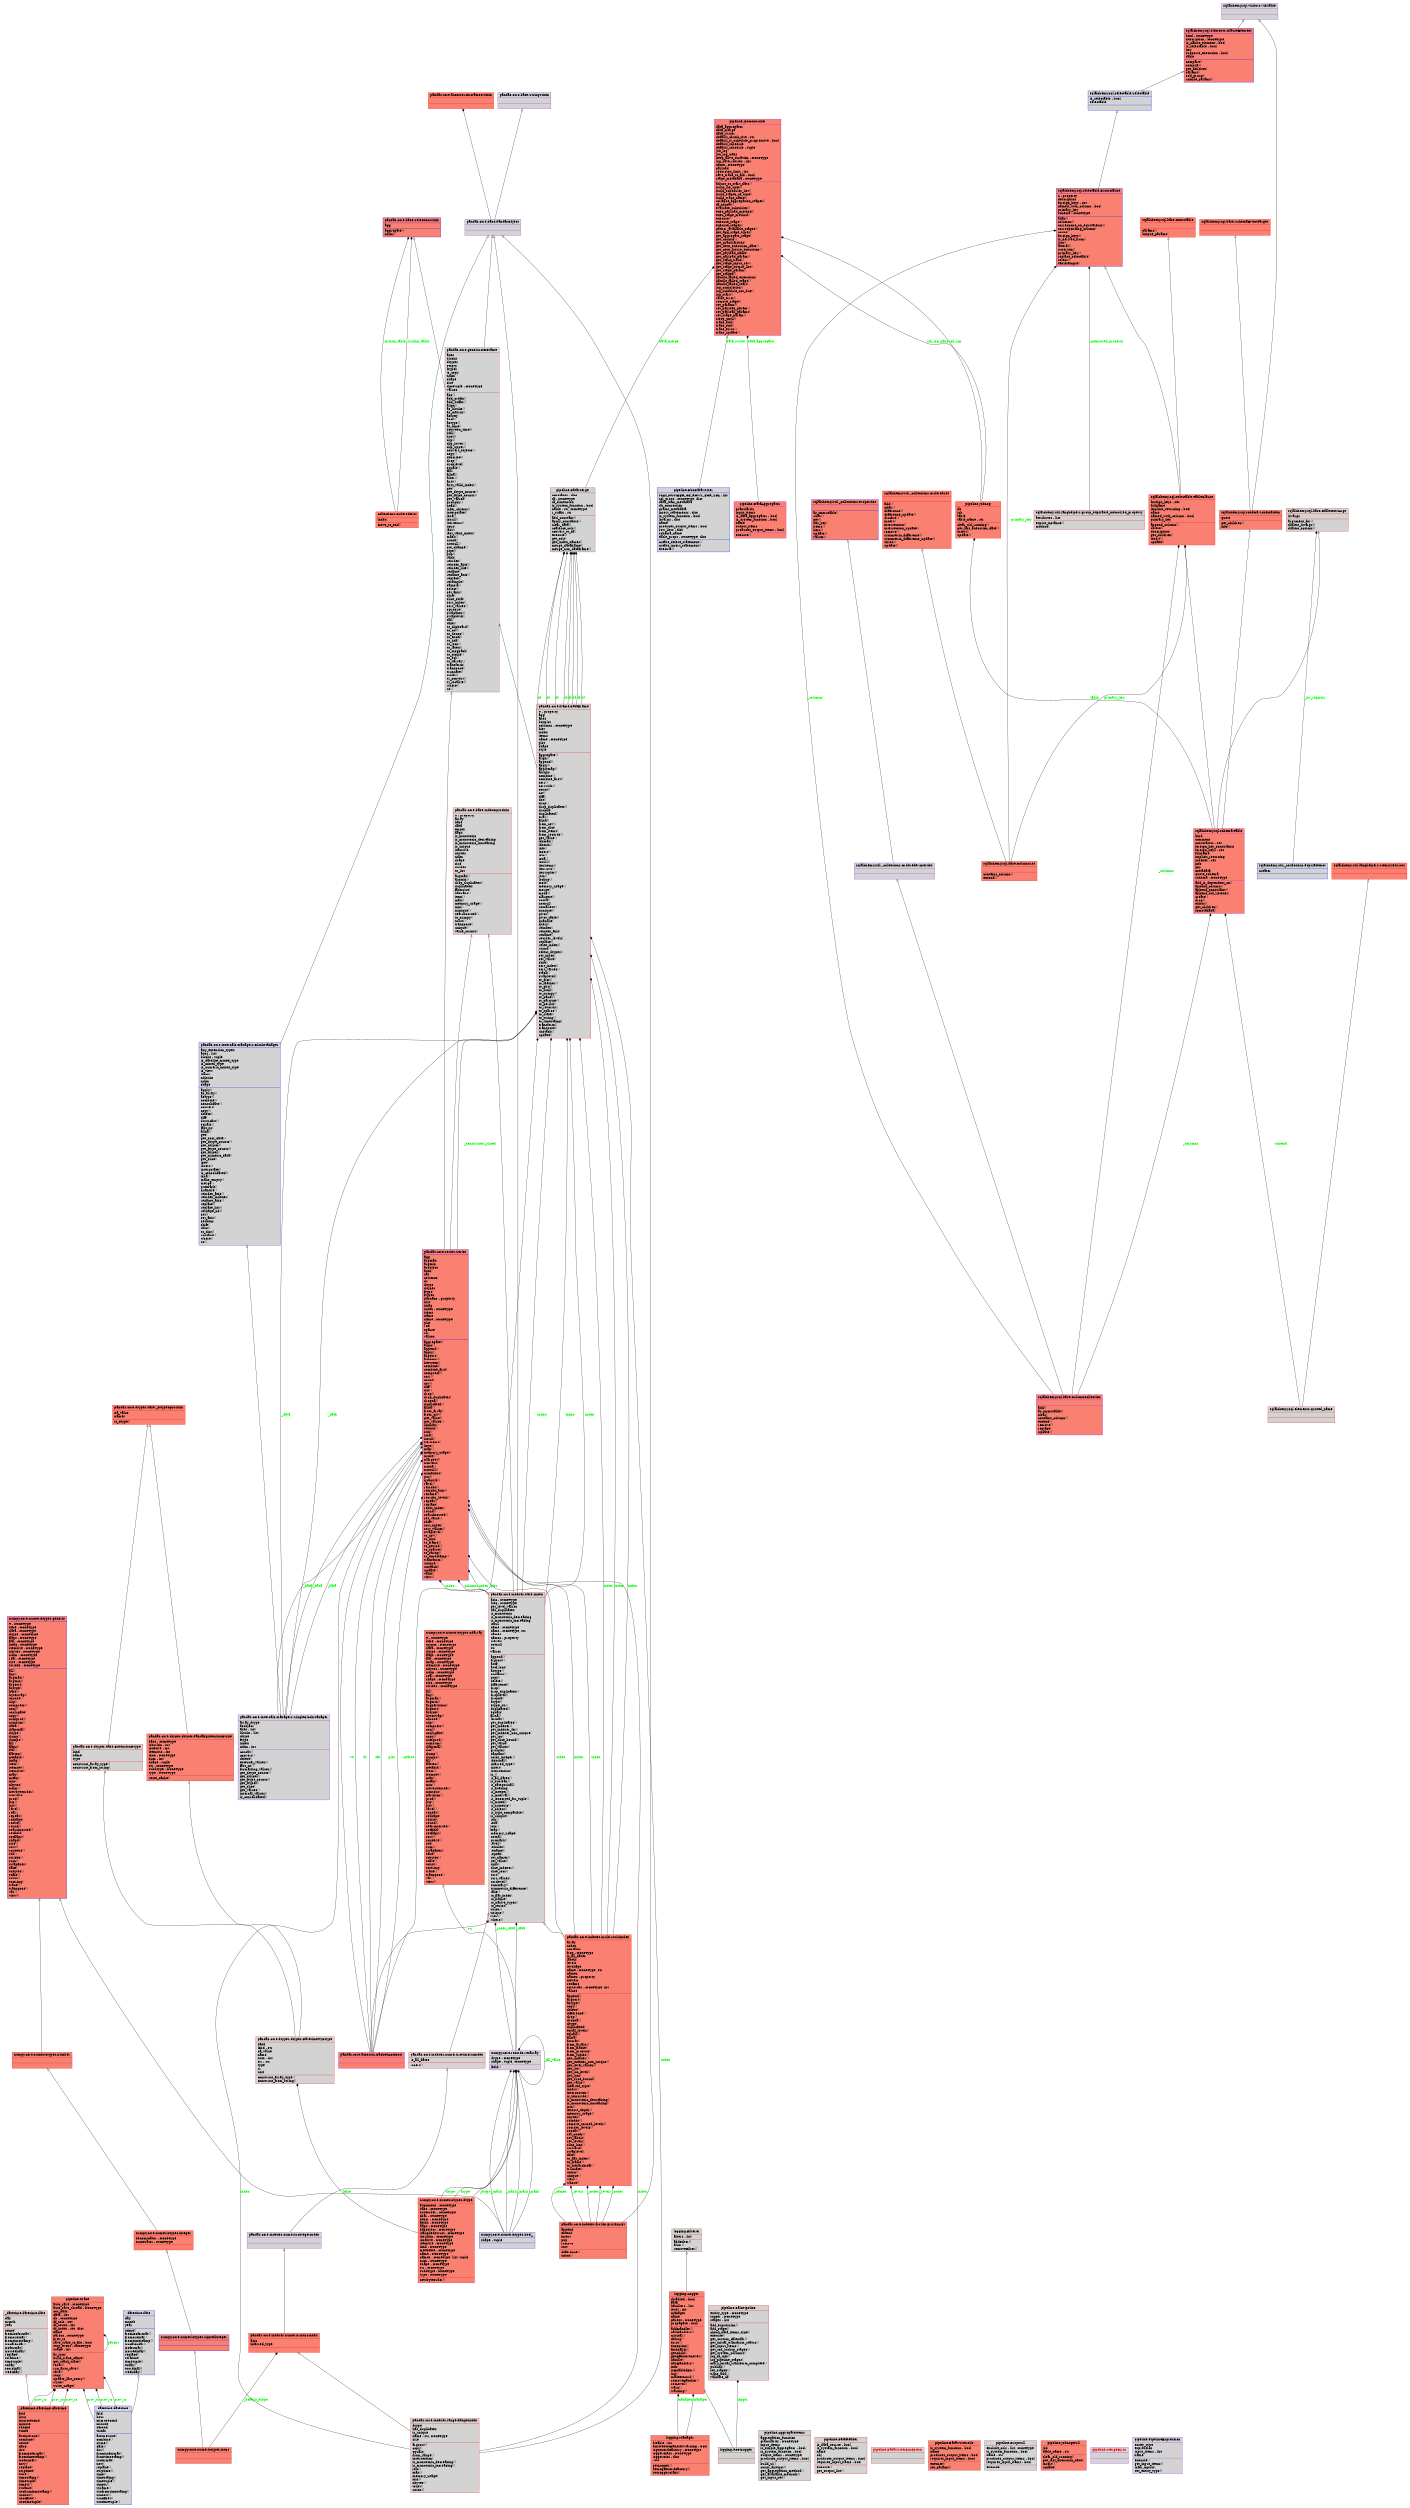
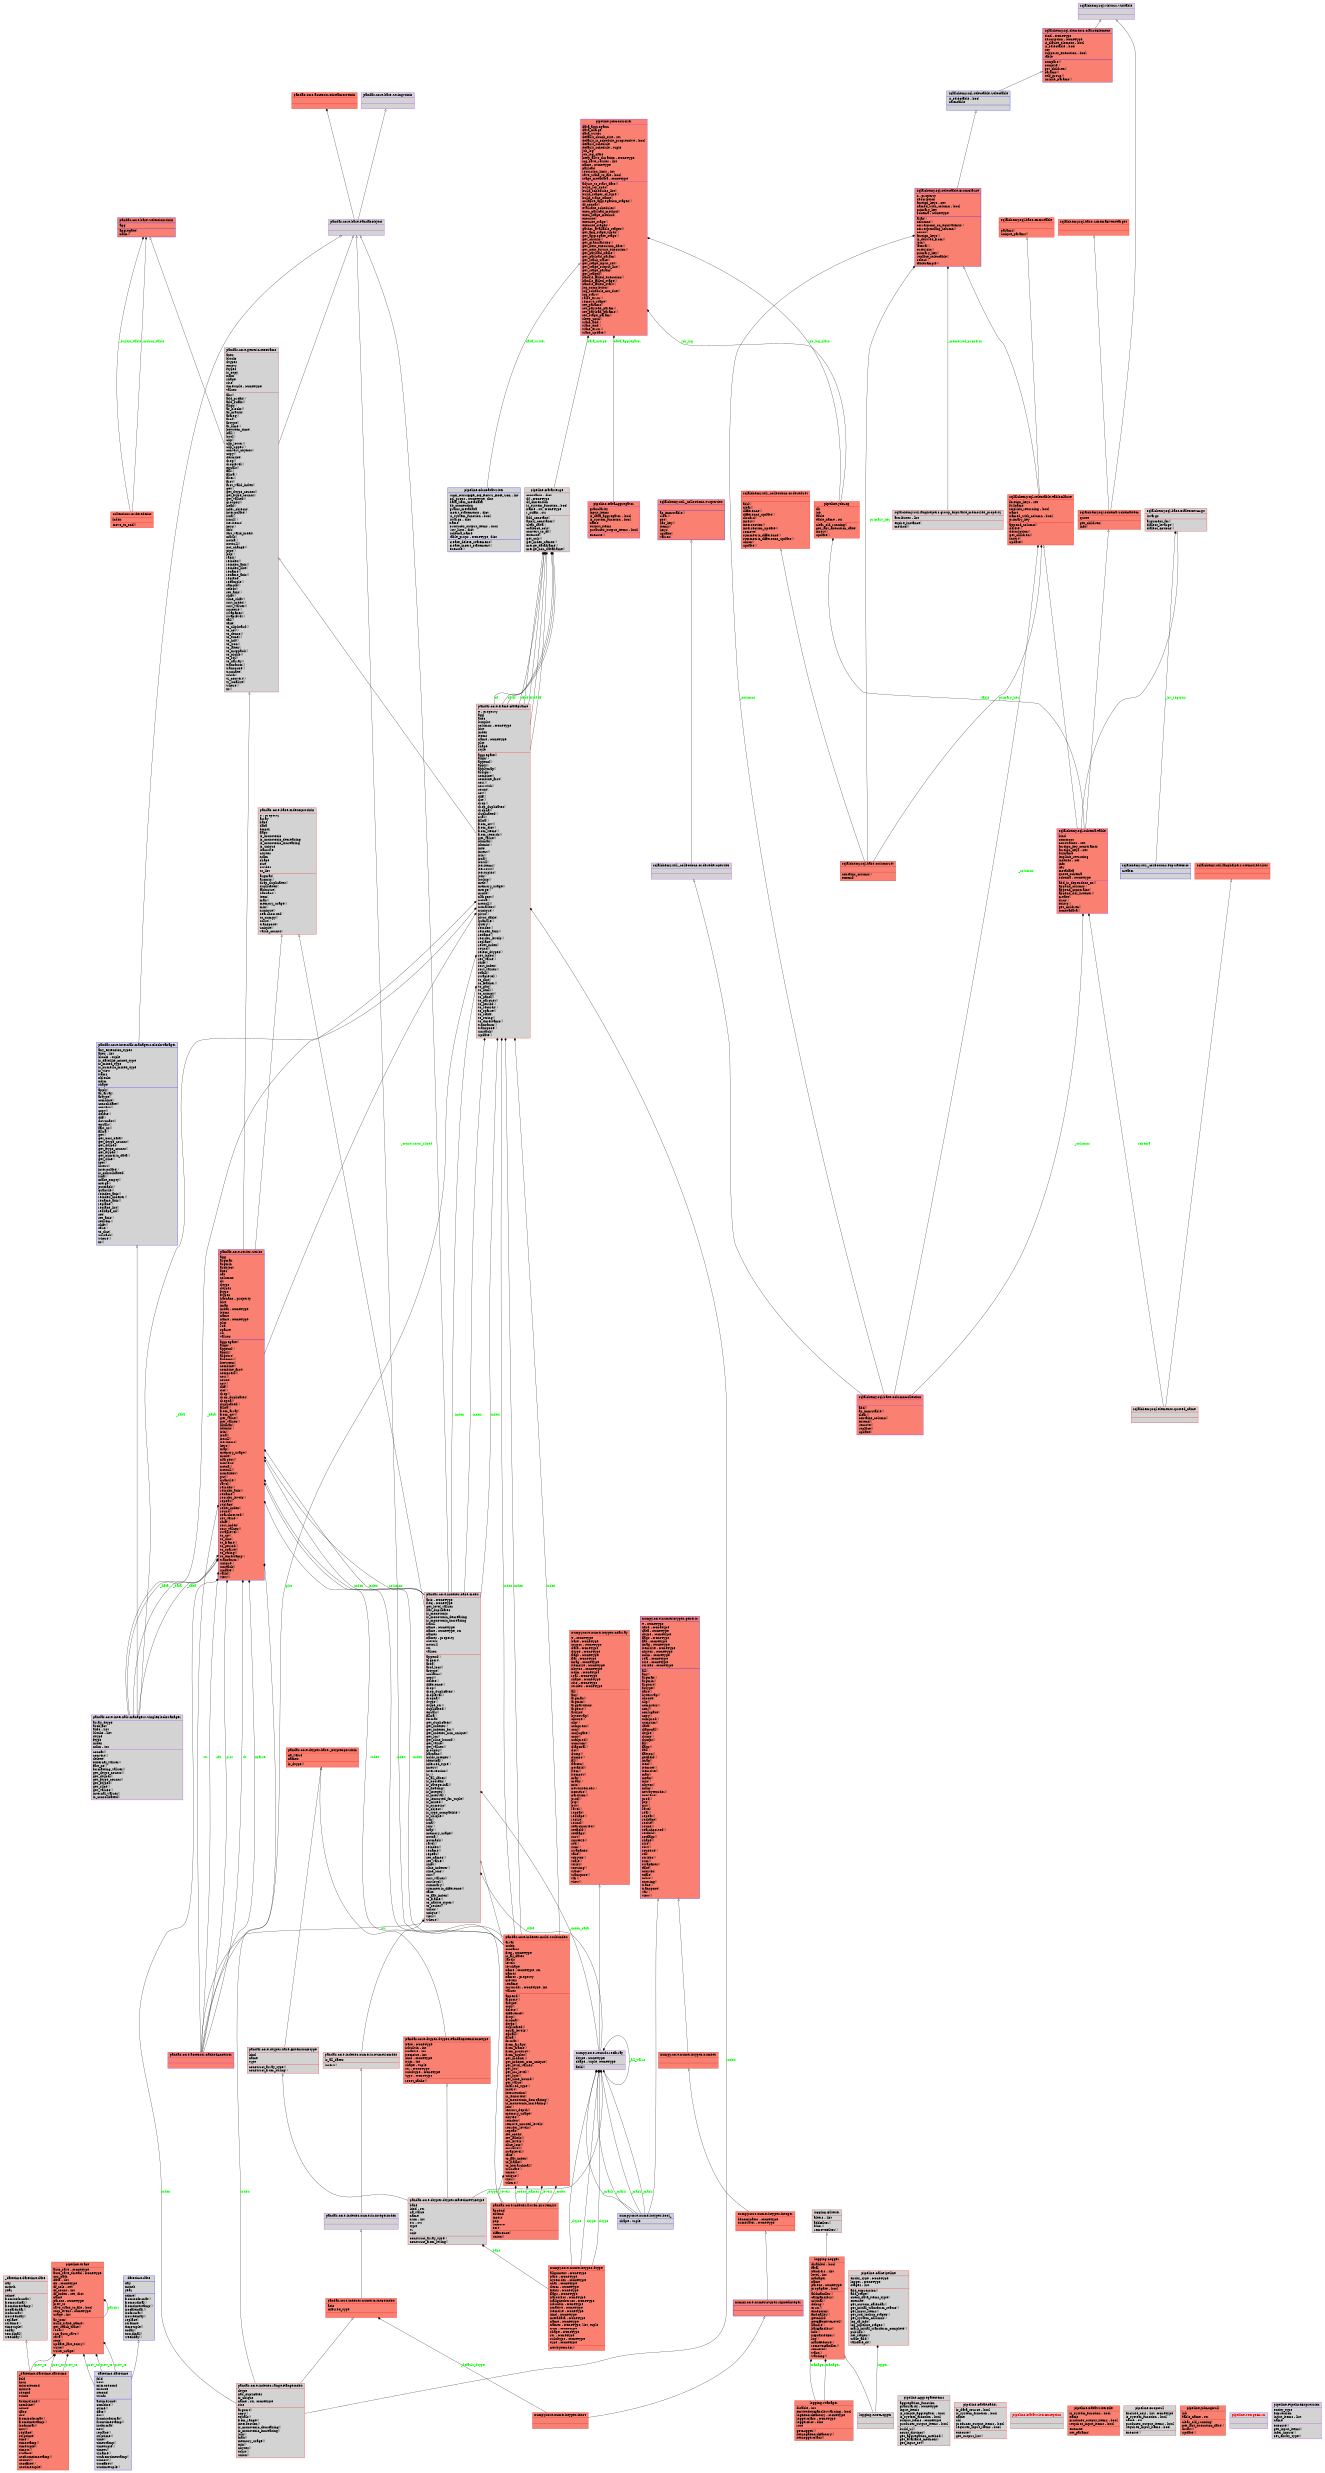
edge "pandas.core.dtypes.dtypes.DatetimeTZDtype" -> "numpy.core.records.recarray": added, label "_dtype"
